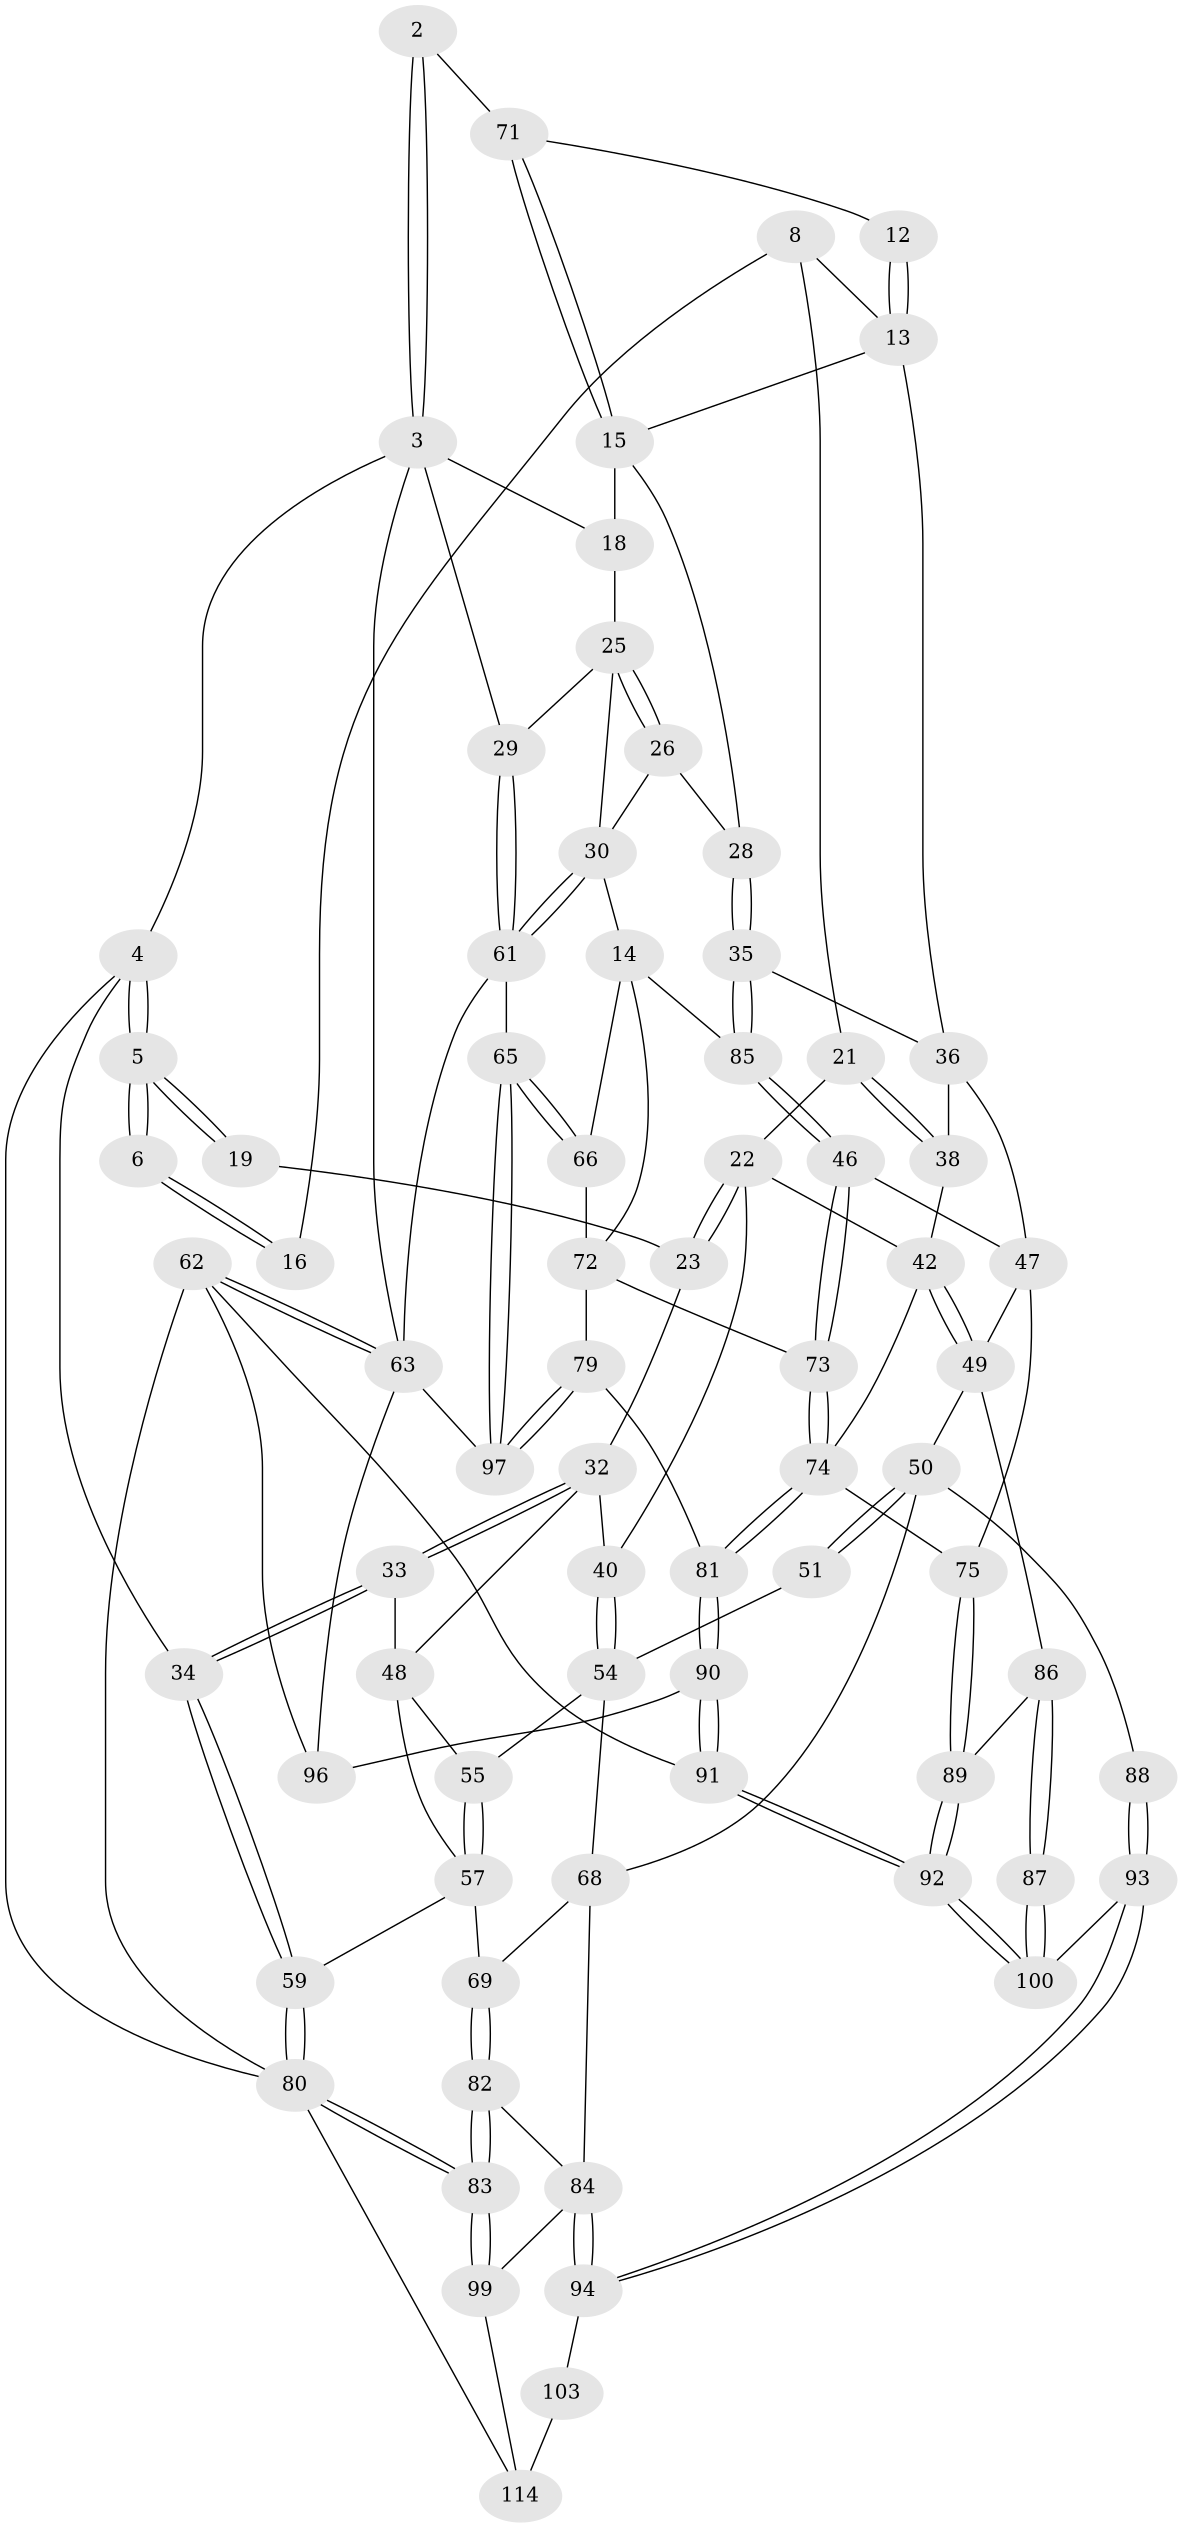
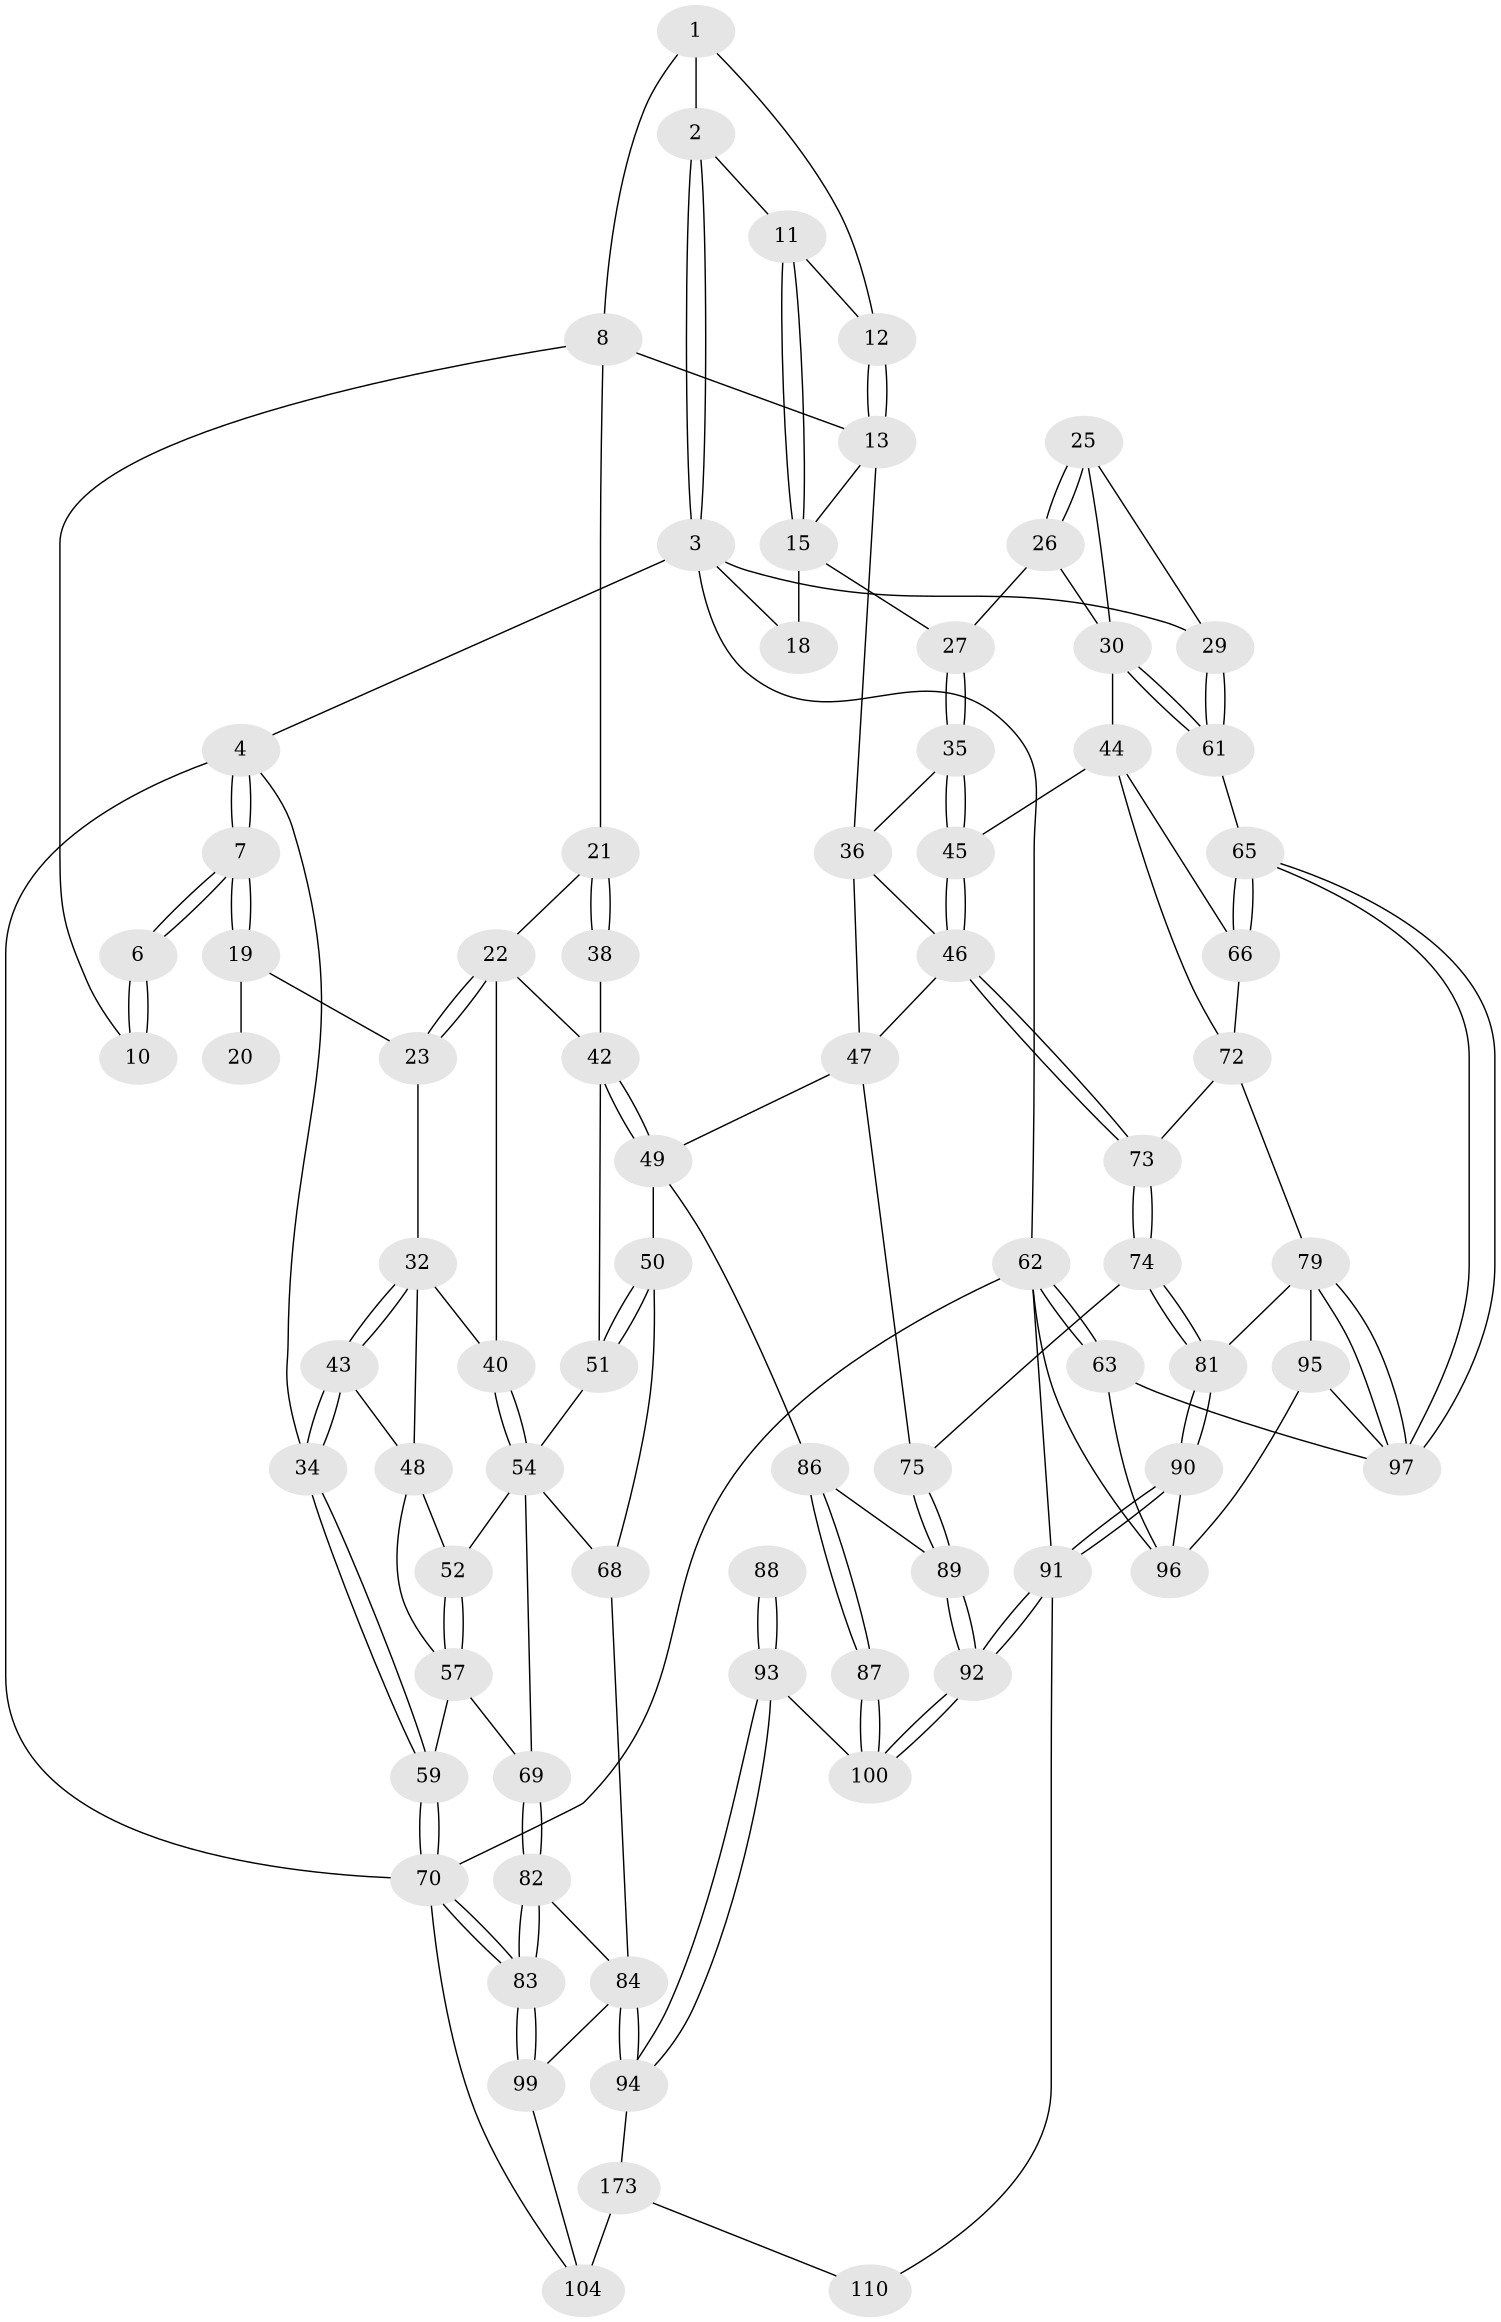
node "1": added
node "71": label "71" -> "11"
edge "18" -- "25": removed
node "28": label "28" -> "27"
edge "3" -- "63": now "3" -- "62"
node "14": label "14" -> "44"
node "5": label "5" -> "7"
node "20": added
node "85": label "85" -> "45"
edge "36" -- "38": now "36" -- "46"
edge "61" -- "63": removed
node "16": label "16" -> "10"
node "95": added
edge "42" -- "74": now "42" -- "51"
node "33": label "33" -> "43"
edge "50" -- "88": removed
node "55": label "55" -> "52"
edge "68" -- "69": now "54" -- "69"
node "80": label "80" -> "70"
node "110": added
node "103": label "103" -> "173"
node "114": label "114" -> "104"
